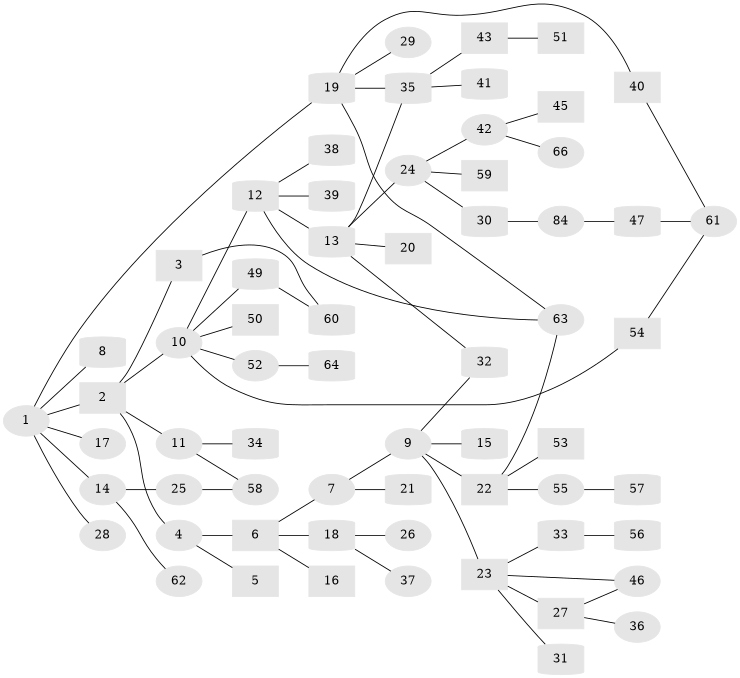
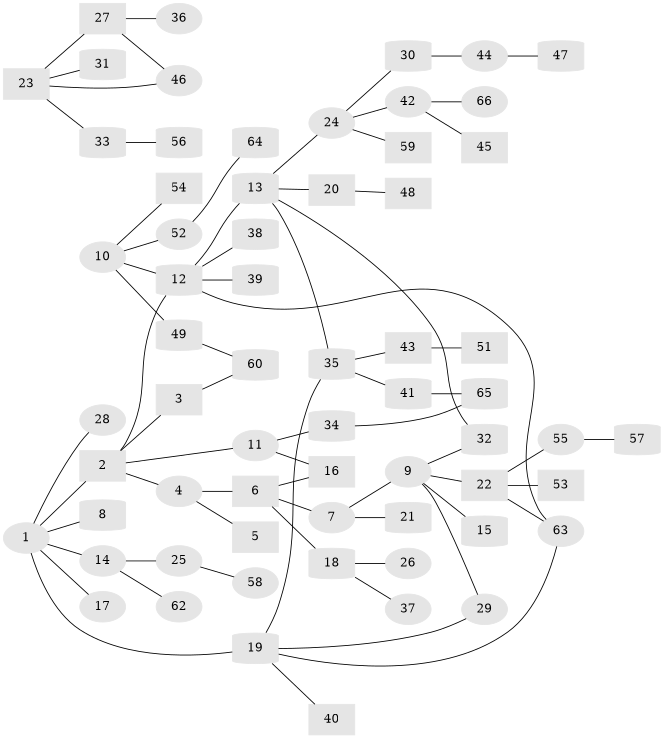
node "48": added
node "84": label "84" -> "44"
node "61": removed
node "50": removed
edge "10" -- "2": now "12" -- "2"
node "65": added
edge "11" -- "58": now "11" -- "16"
edge "9" -- "23": now "9" -- "29"
